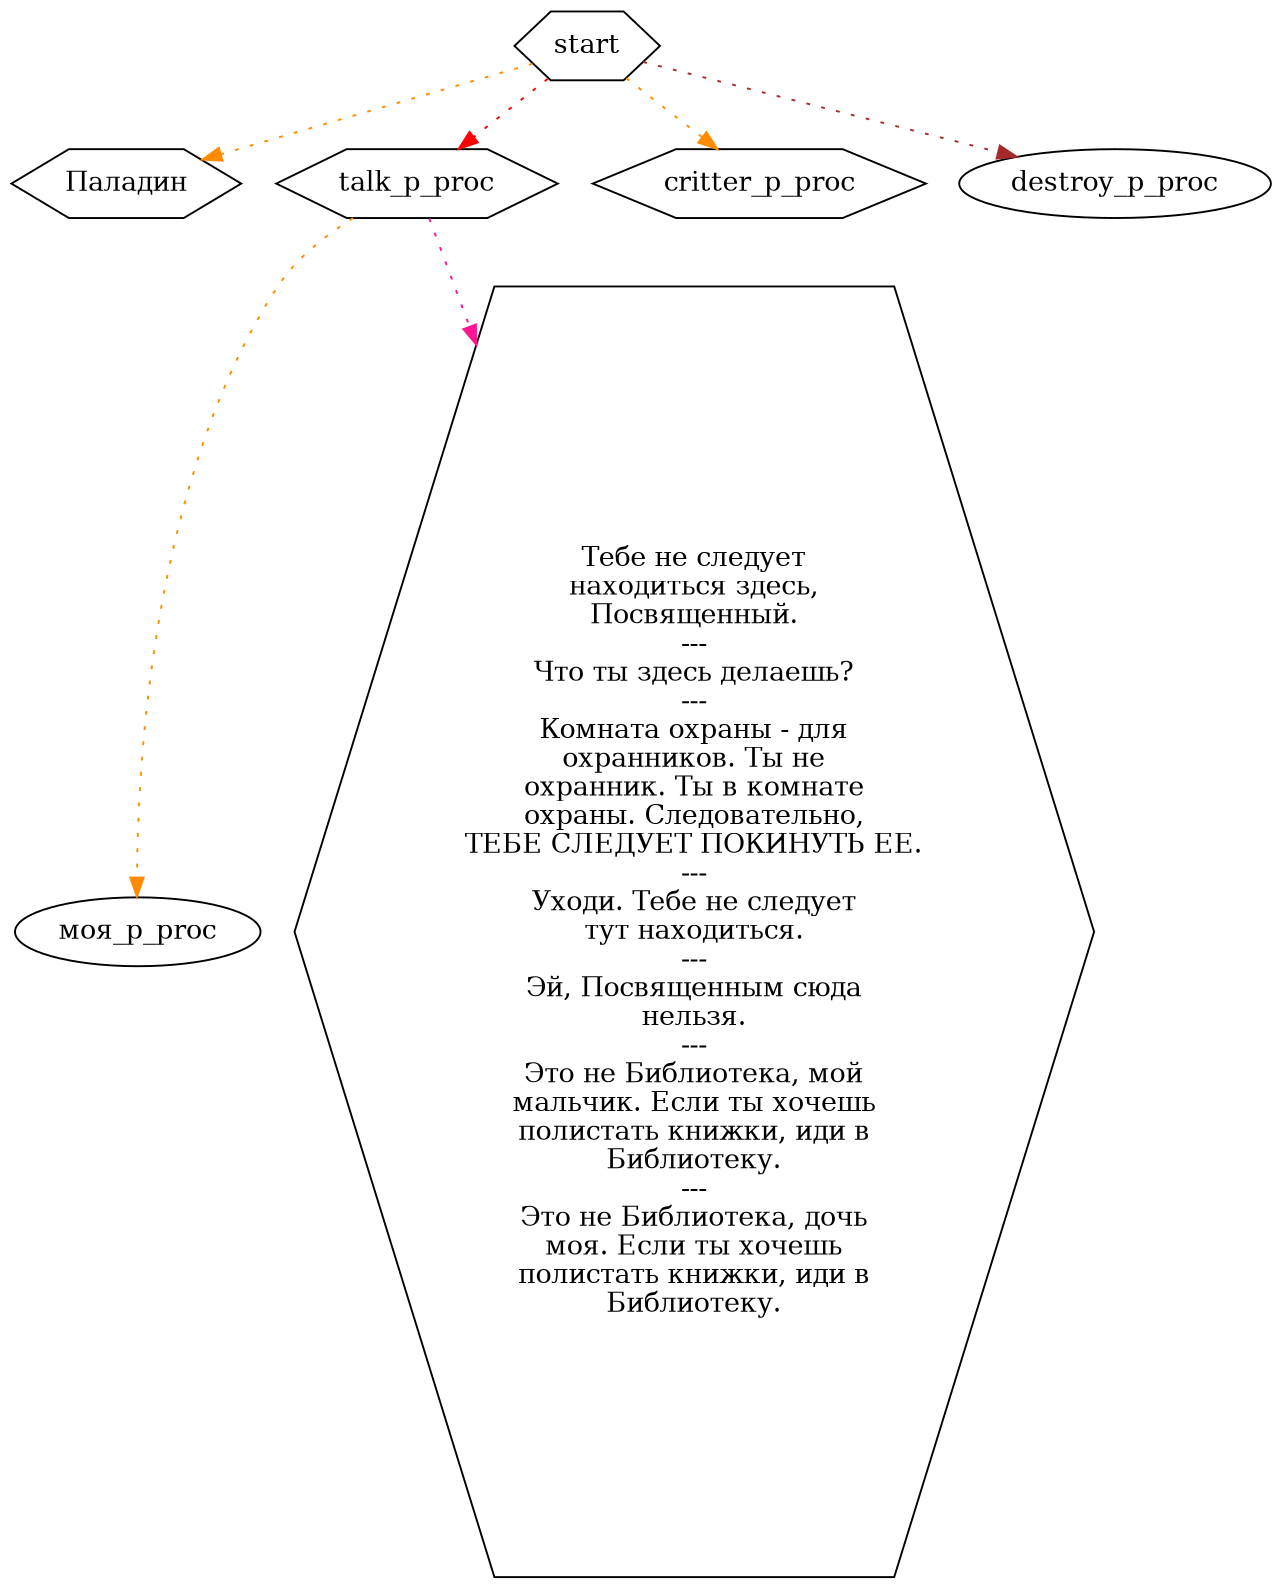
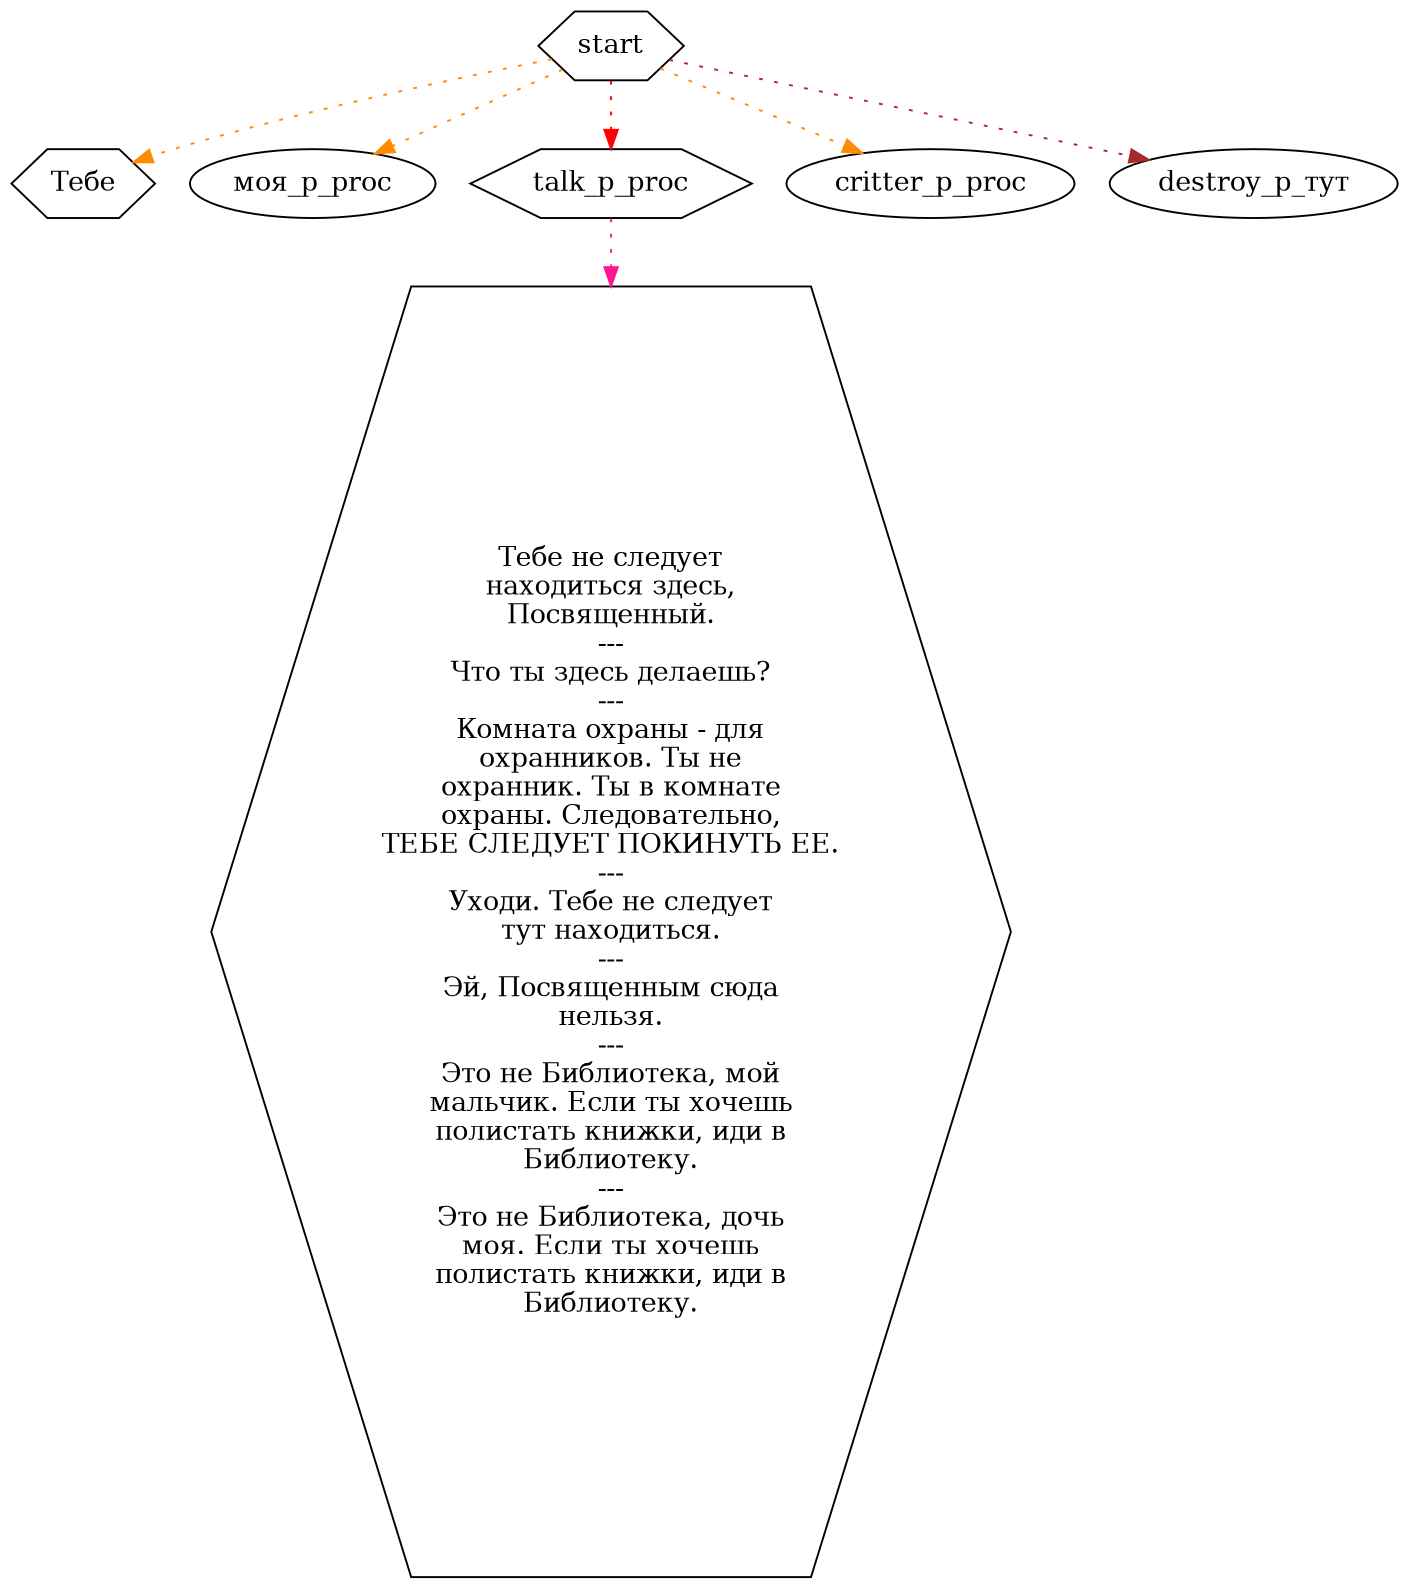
node "Паладин": label "Паладин" -> "Тебе"
node "critter_p_proc": shape hexagon -> ellipse
node "destroy_p_proc": label "destroy_p_proc" -> "destroy_p_тут"
edge "talk_p_proc" -> "моя_p_proc": now "start" -> "моя_p_proc"
